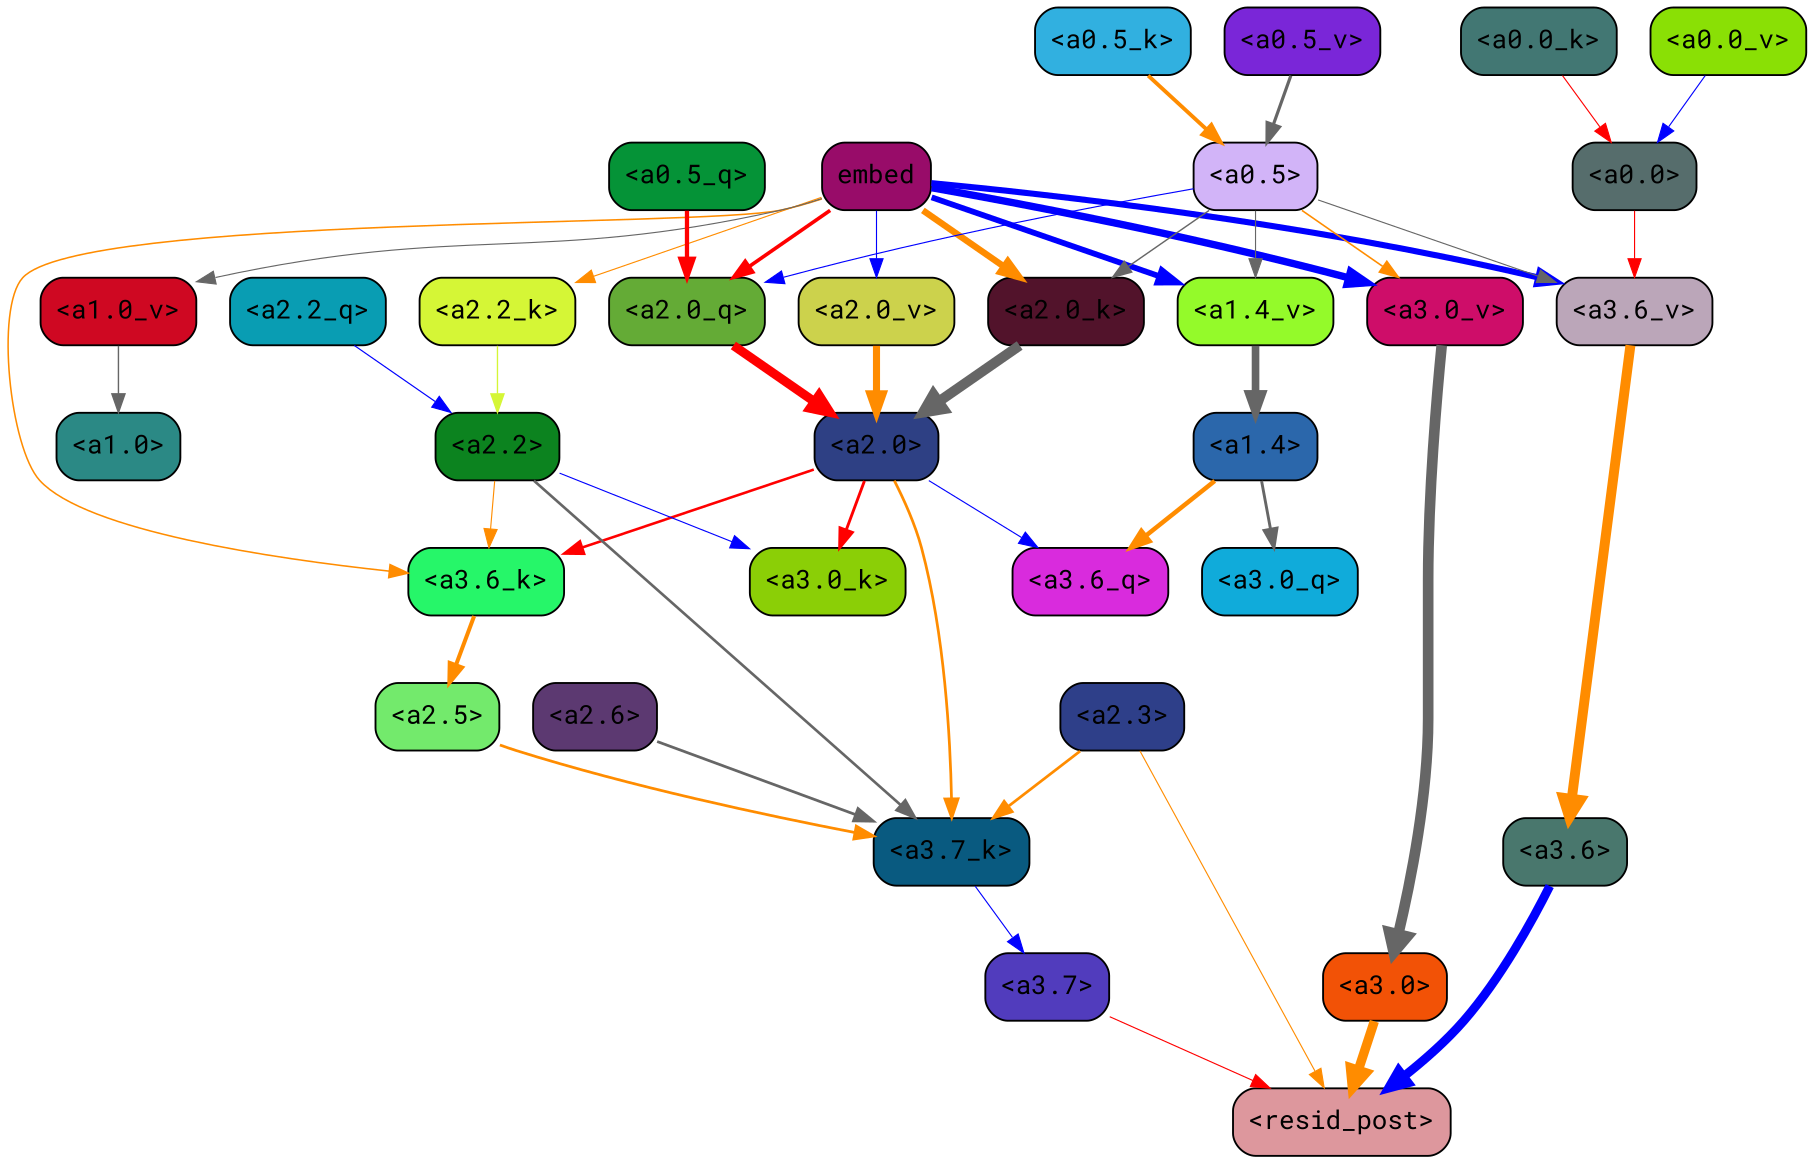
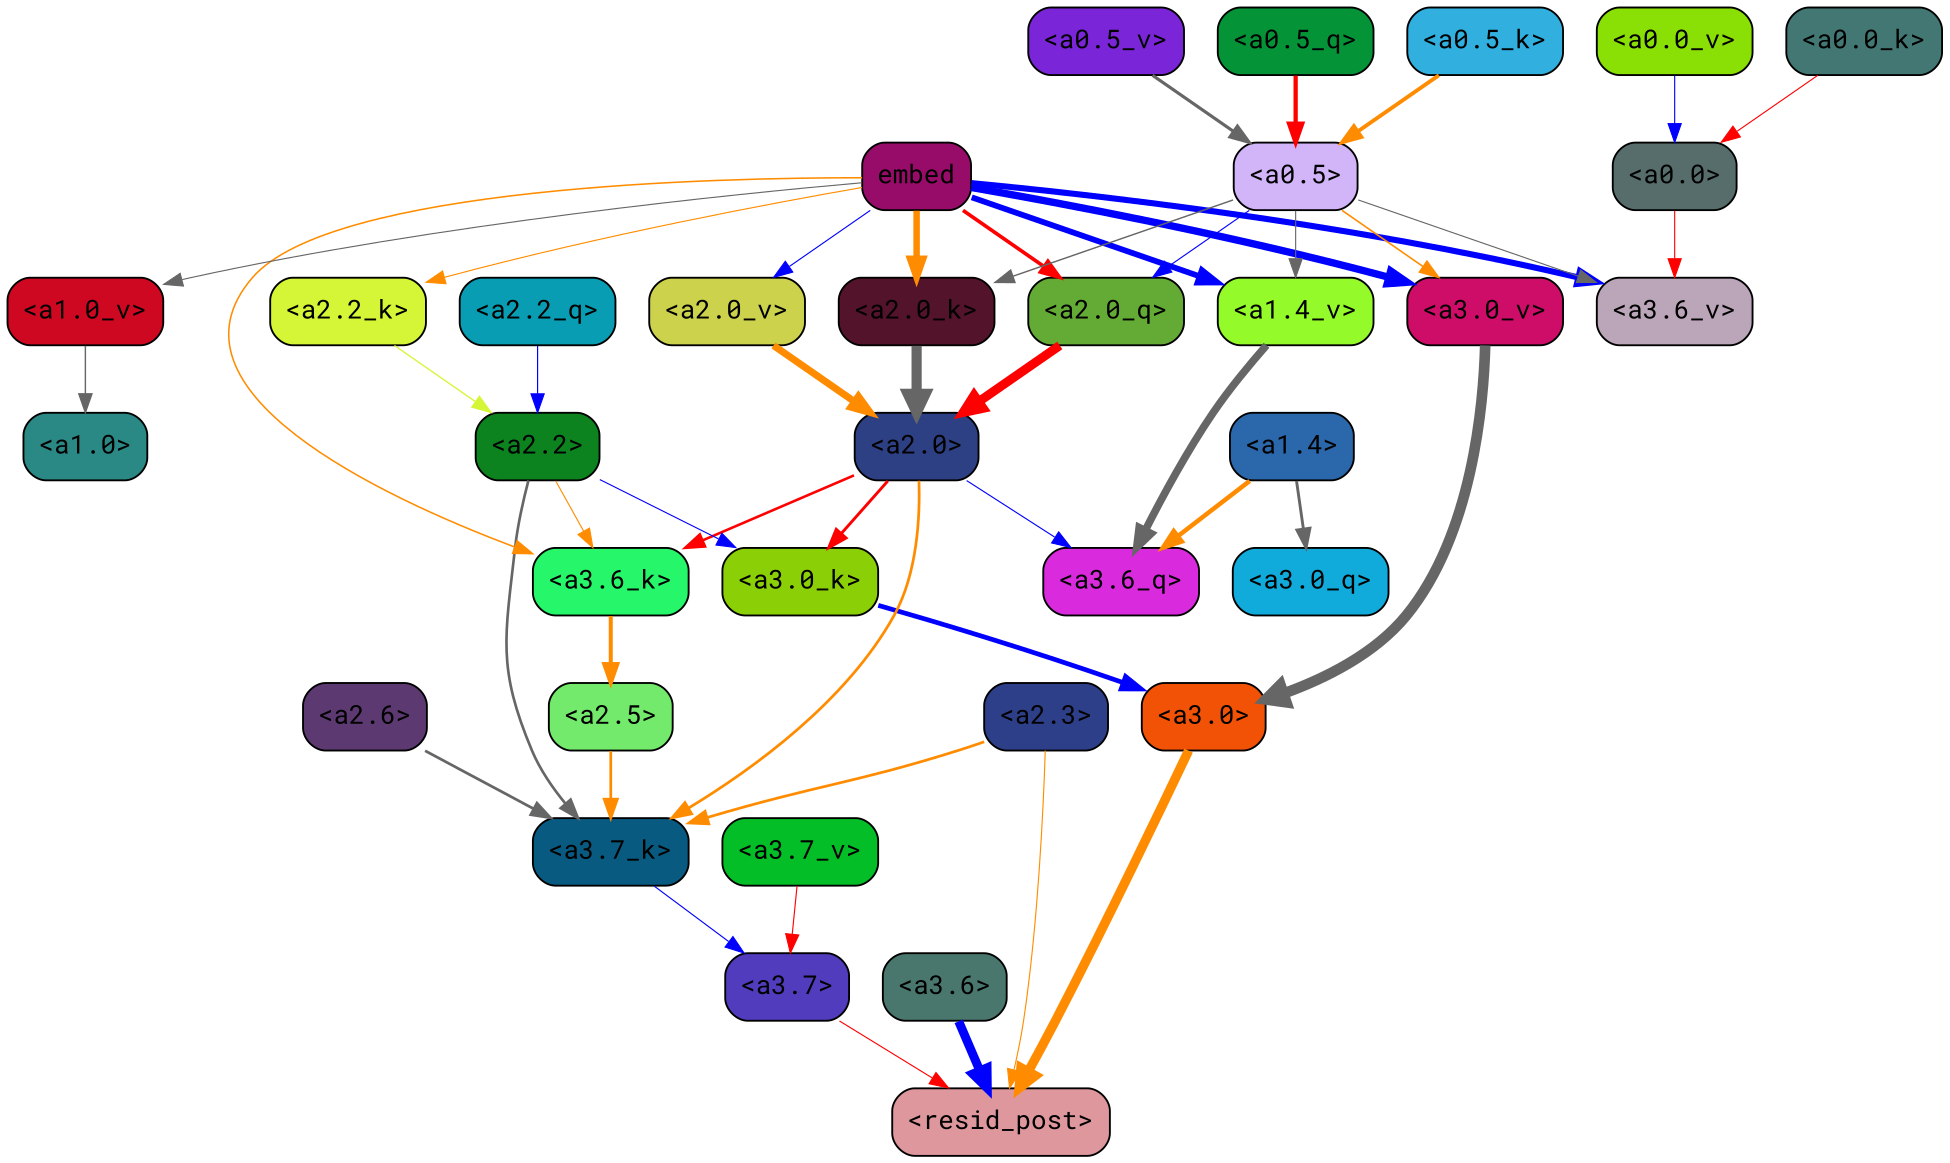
edge "<a0.5_q>" -> "<a2.0_q>": now "<a0.5_q>" -> "<a0.5>"
edge "<a1.4_v>" -> "<a1.4>": now "<a1.4_v>" -> "<a3.6_q>"
edge "<a3.6_v>" -> "<a3.6>": removed
edge "<a3.0_k>" -> "<a3.0>": added
node "<a3.7_v>": added
